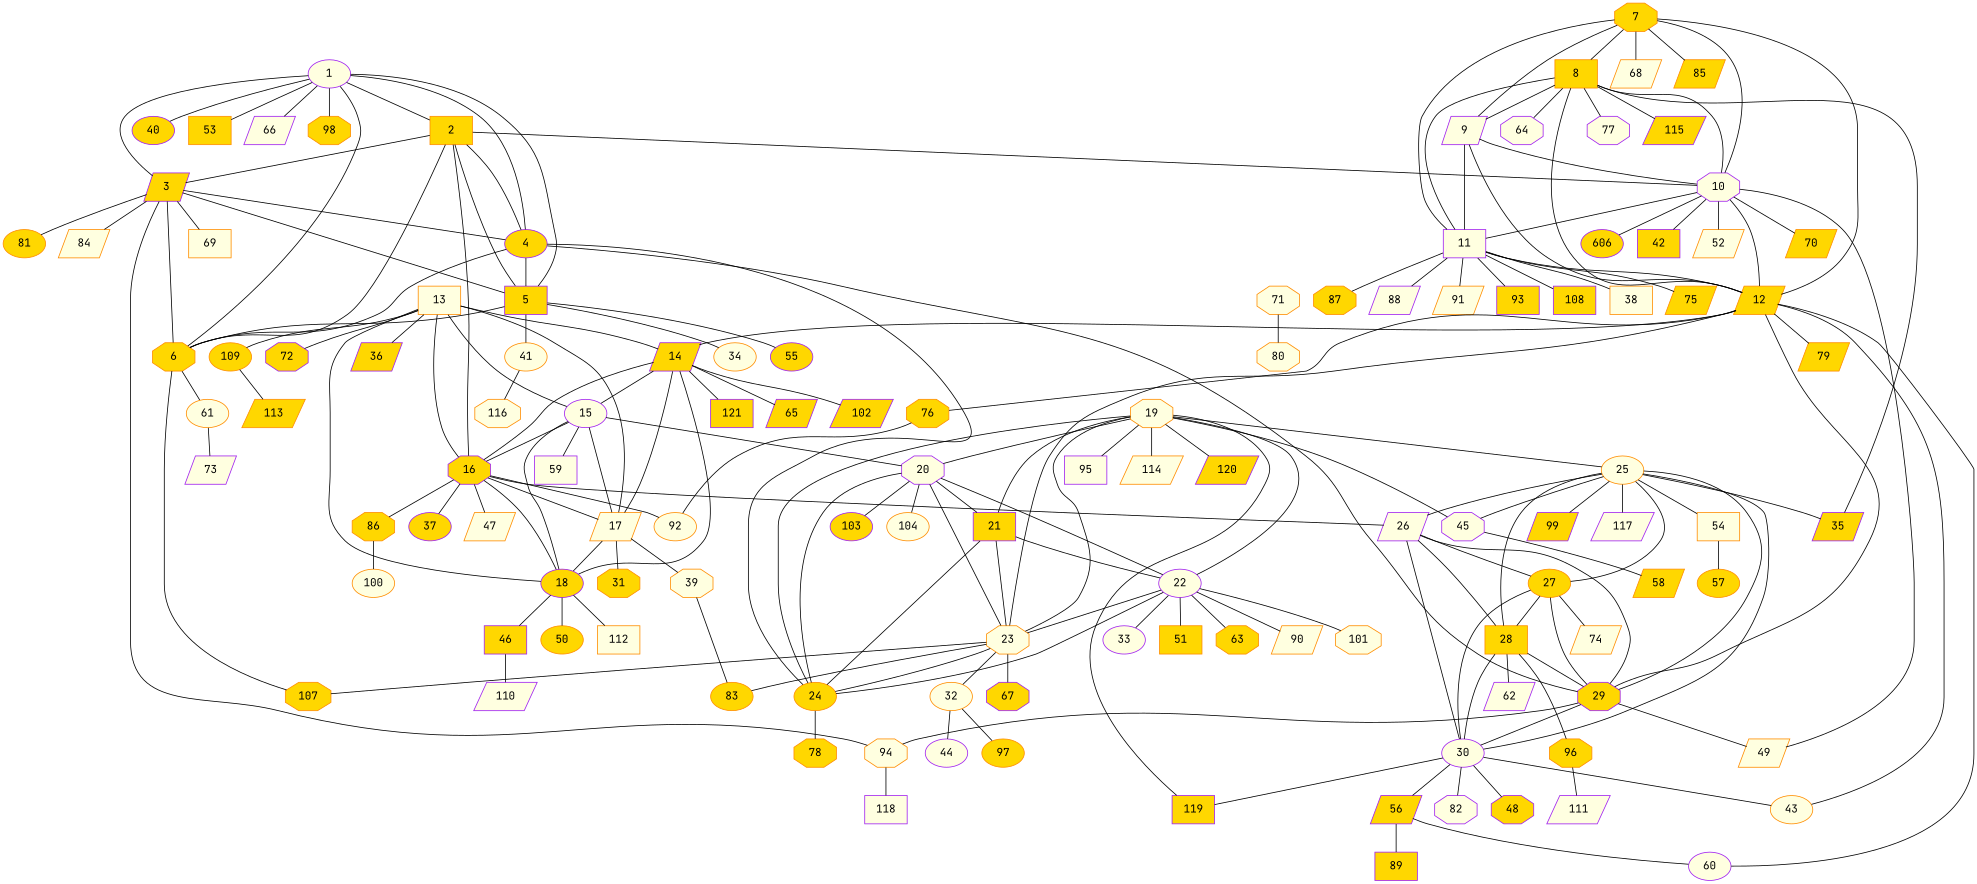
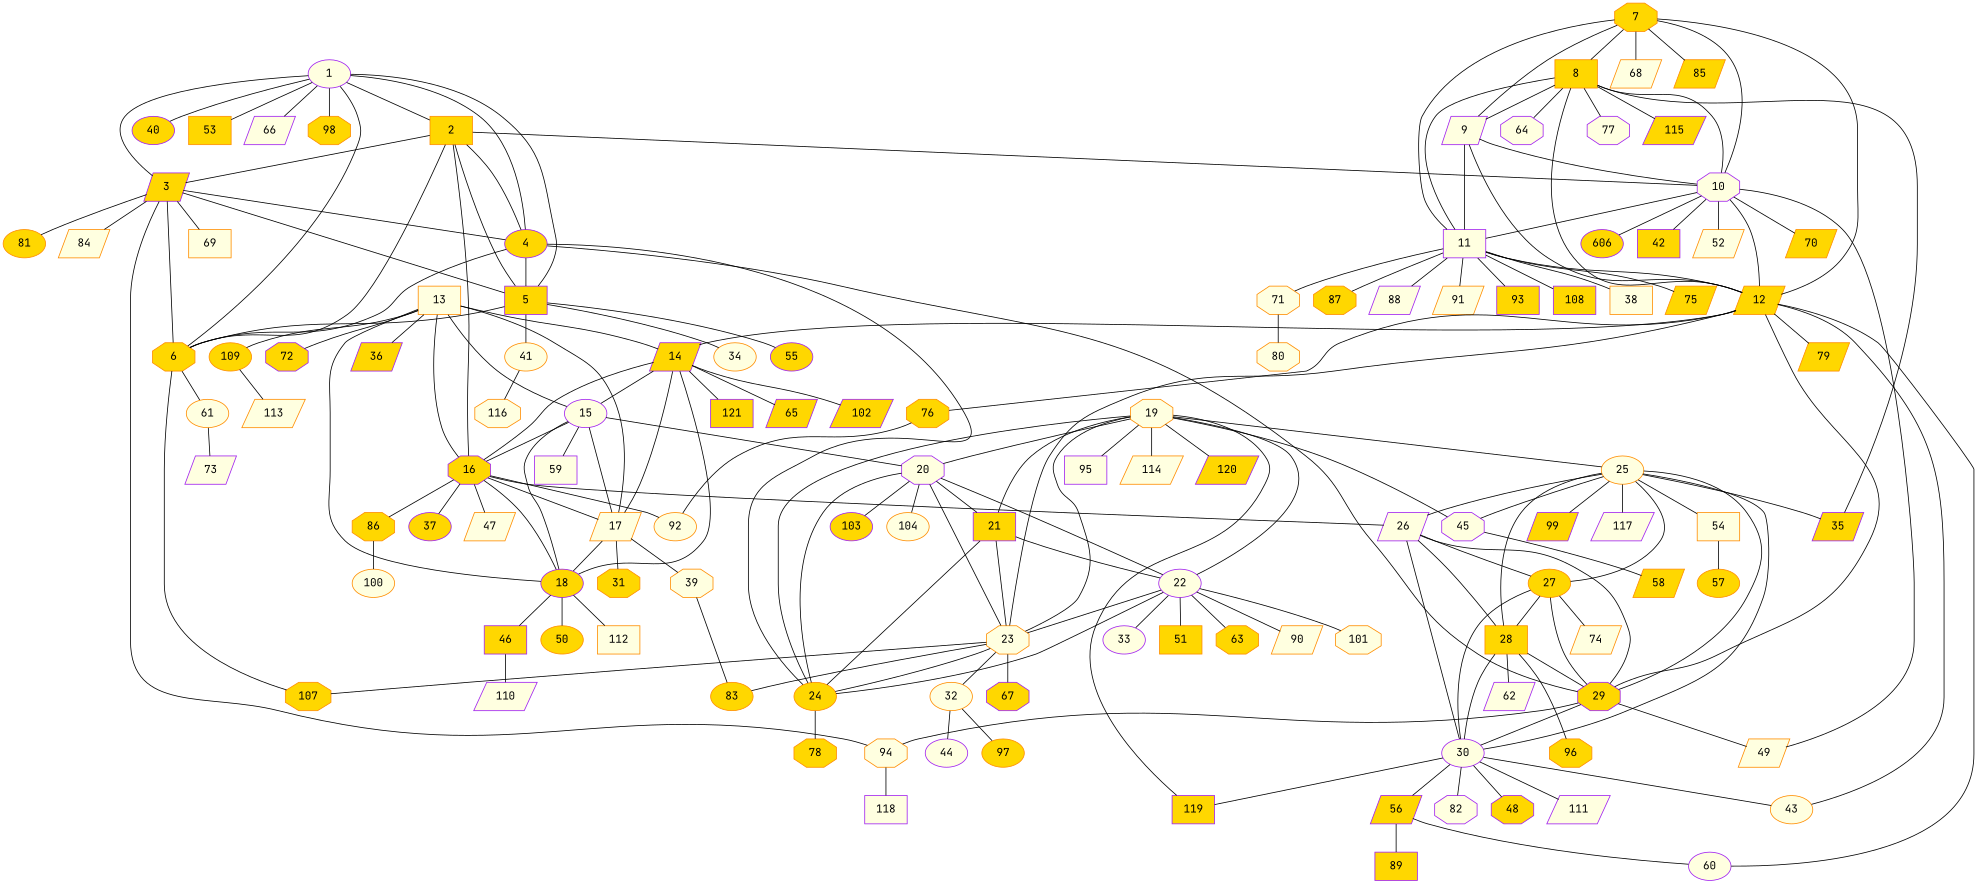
edge "11" -- "71": added
node "113": fillcolor gold -> lightyellow
edge "96" -- "111": now "30" -- "111"
